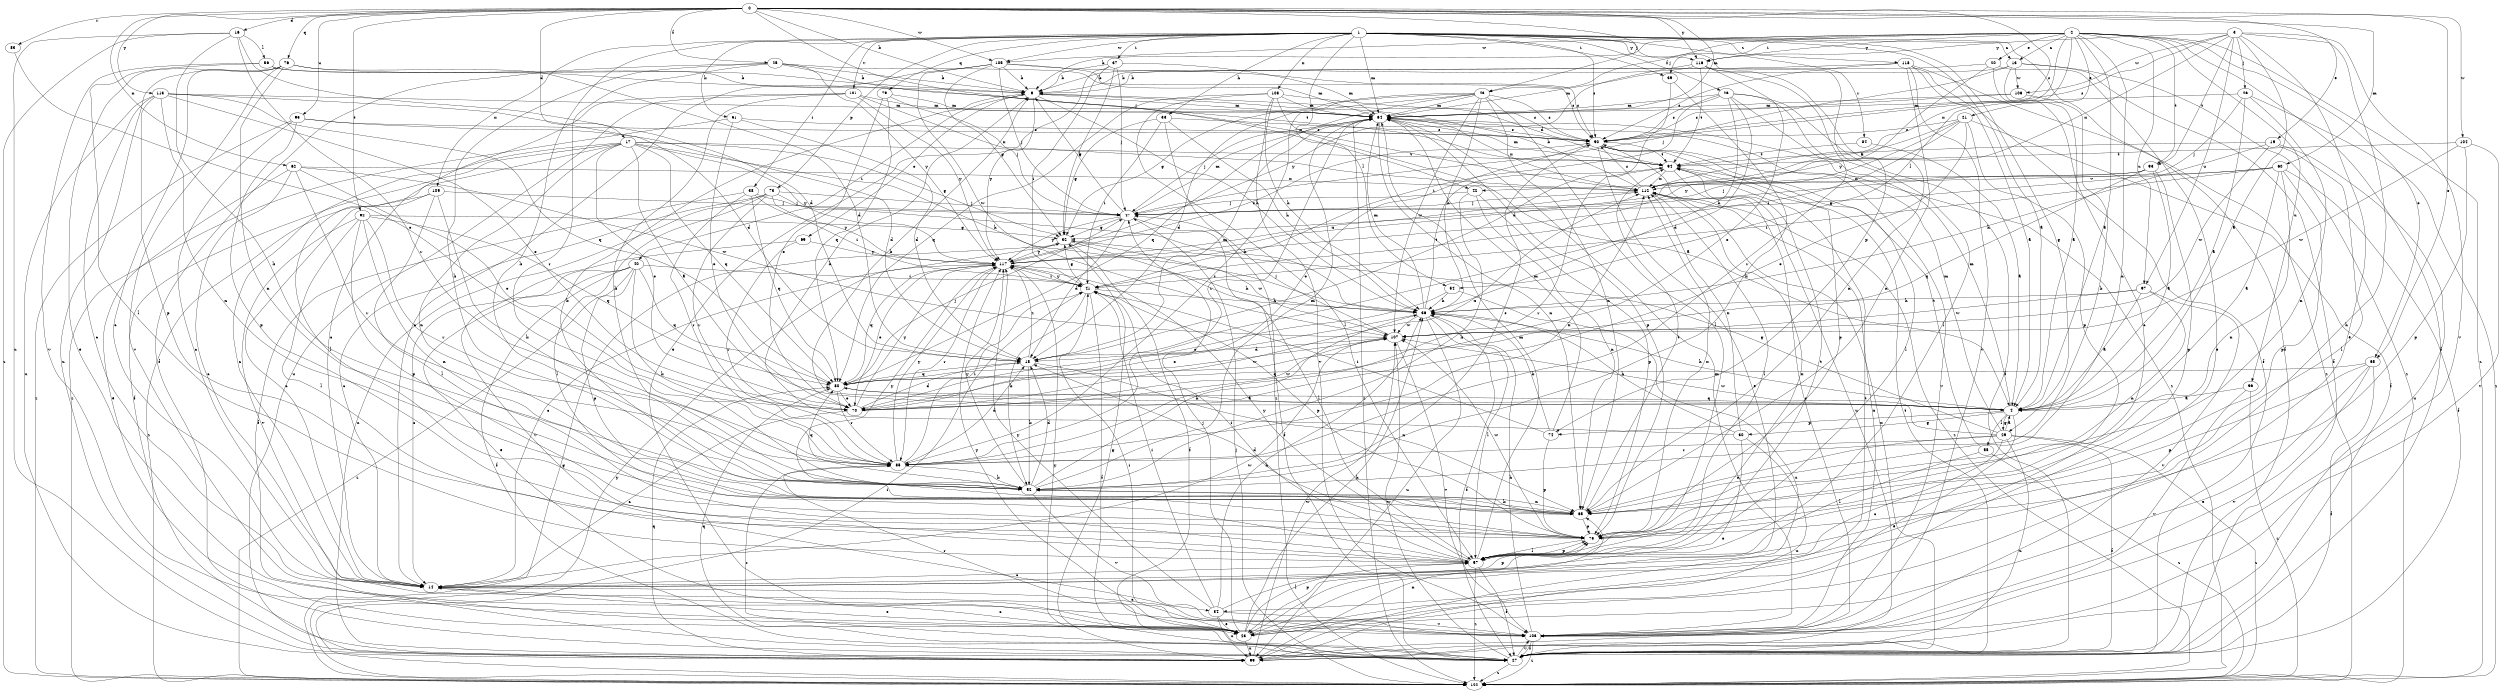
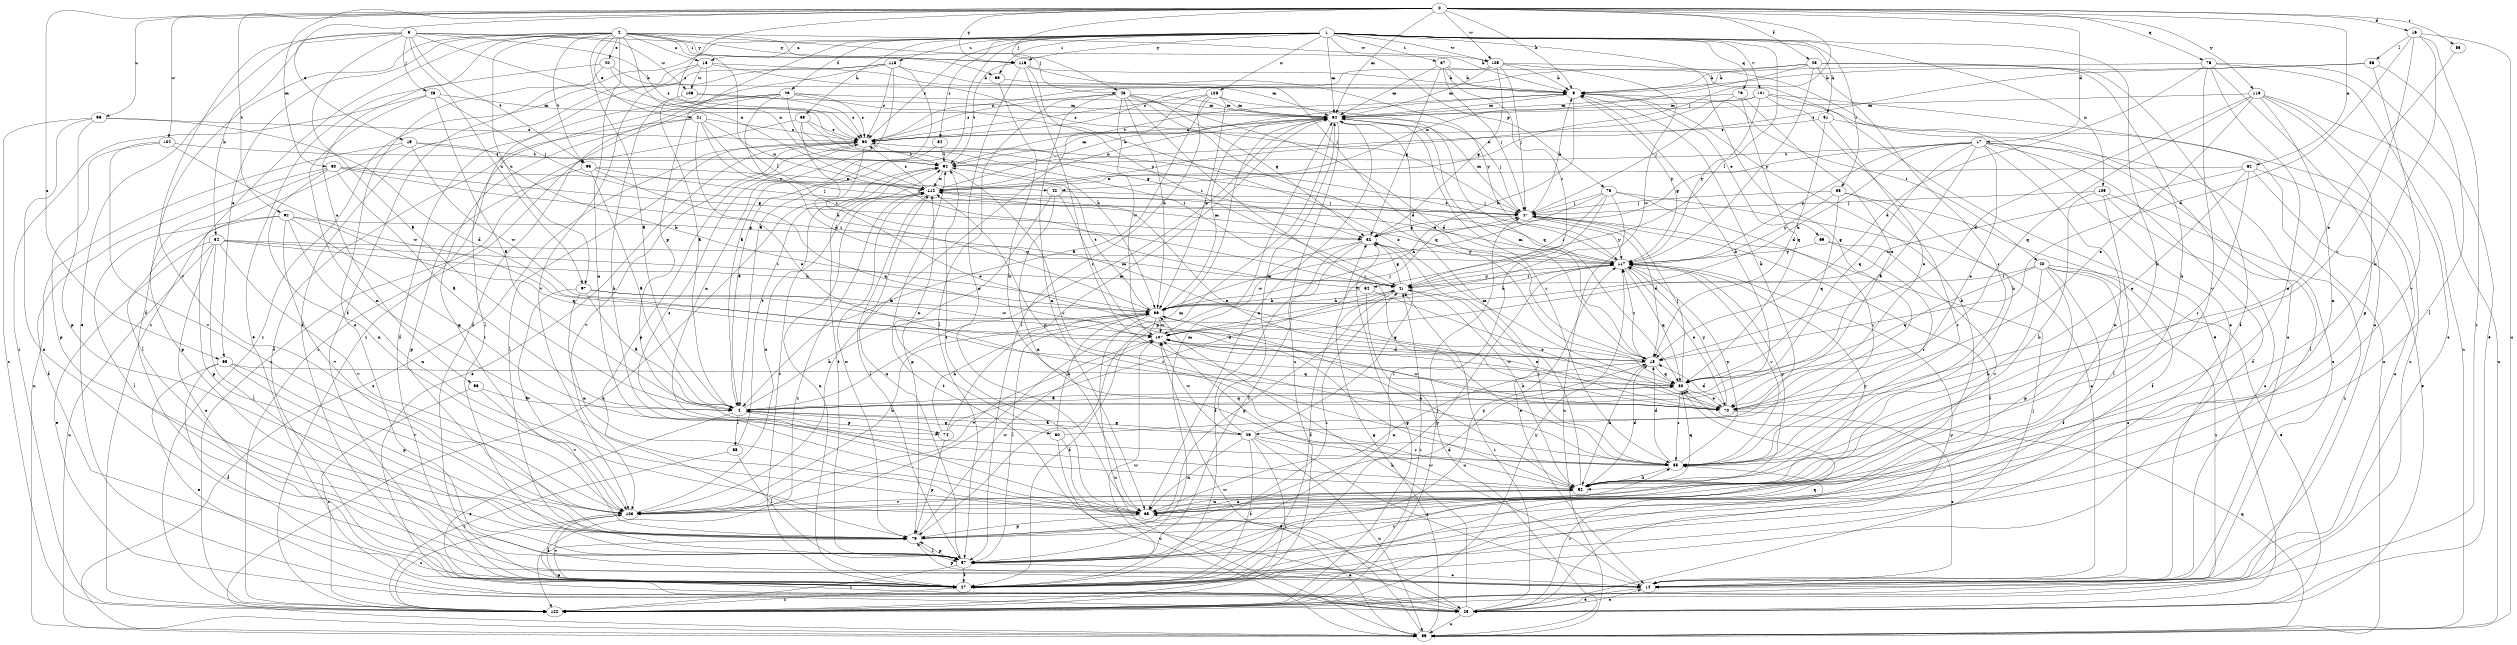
edge "9" -> "94": label "d" -> "t"
edge "14" -> "34": reversed
